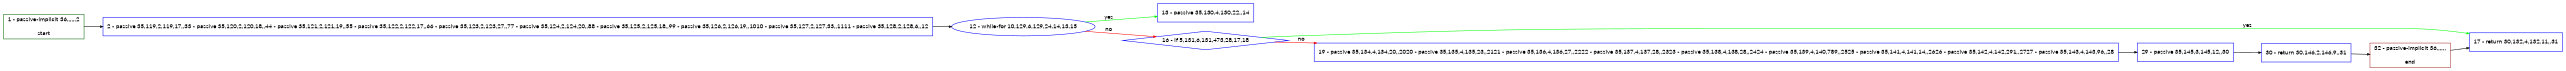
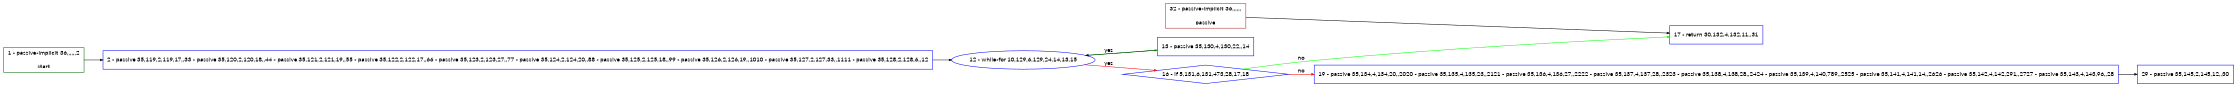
edge "16 - if 5,131,6,131,473,28,17,18" -> "17 - return 30,132,4,132,11,,31": label "yes" -> "no"
edge "12 - while-for 10,129,6,129,24,14,13,15" -> "16 - if 5,131,6,131,473,28,17,18": label "no" -> "yes"
node "29 - passive 35,145,3,145,12,,30": label "29 - passive 35,145,3,145,12,,30" -> "29 - passive 35,145,2,145,12,,30"
edge "13 - passive 35,130,4,130,22,,14" -> "12 - while-for 10,129,6,129,24,14,13,15": added
node "30 - return 30,146,2,146,9,,31": removed
node "32 - passive-implicit 36,,,,,, end": label "32 - passive-implicit 36,,,,,, end" -> "32 - passive-implicit 36,,,,,, passive"
